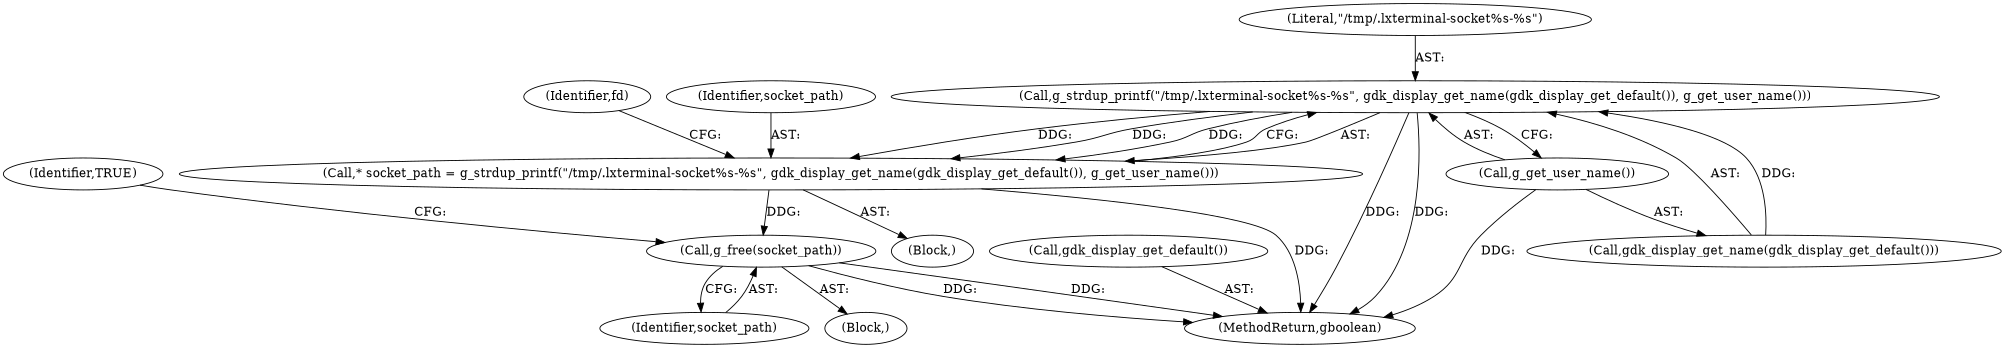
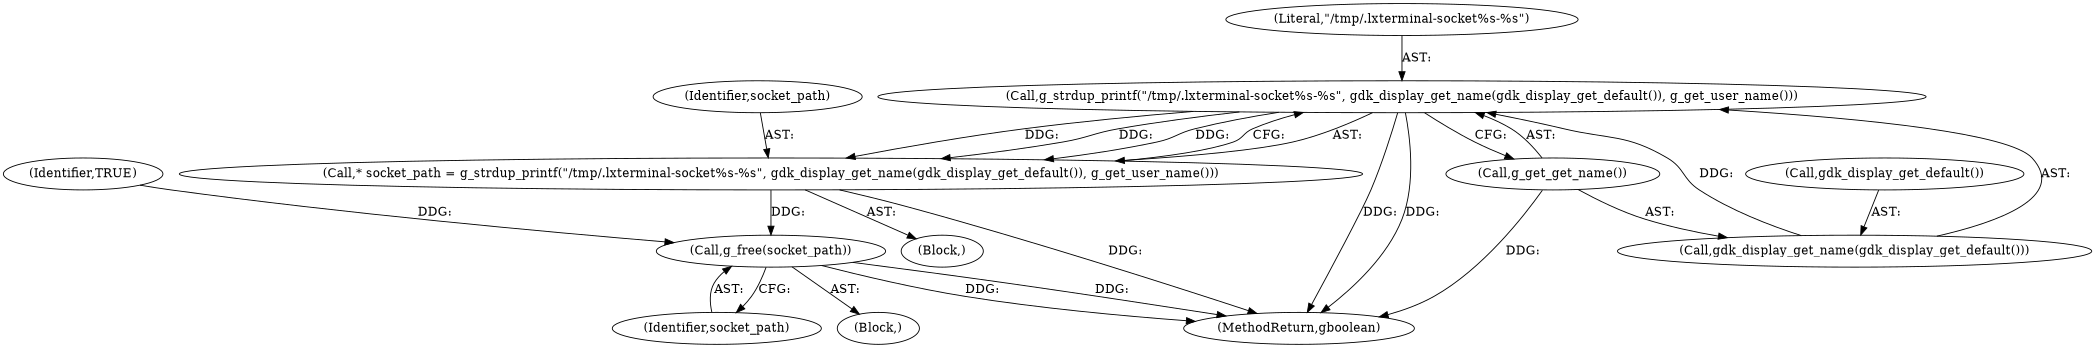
node "(Identifier,fd)": removed
node "(Call,g_get_user_name())": label "(Call,g_get_user_name())" -> "(Call,g_get_get_name())"
edge "(Identifier,TRUE)" -> "(Call,g_free(socket_path))": label "CFG: " -> "DDG: "
edge "(Call,gdk_display_get_default())" -> "(MethodReturn,gboolean)": now "(Call,gdk_display_get_default())" -> "(Call,gdk_display_get_name(gdk_display_get_default()))"
